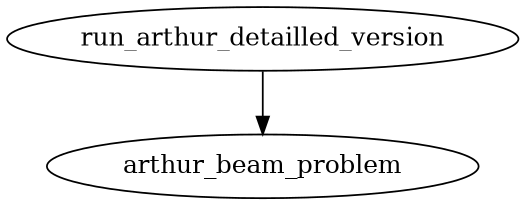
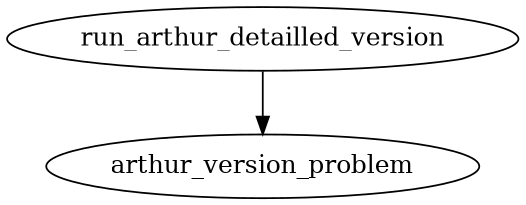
node "arthur_beam_problem": label "arthur_beam_problem" -> "arthur_version_problem"
